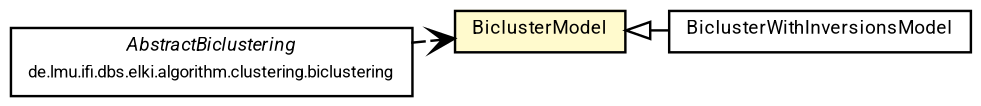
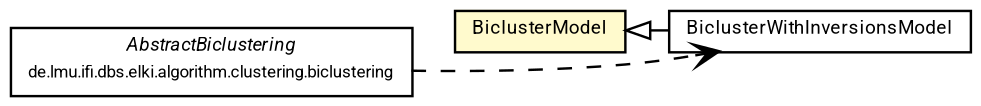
edge "AbstractBiclustering" -> "BiclusterModel": now "AbstractBiclustering" -> "BiclusterWithInversionsModel"
